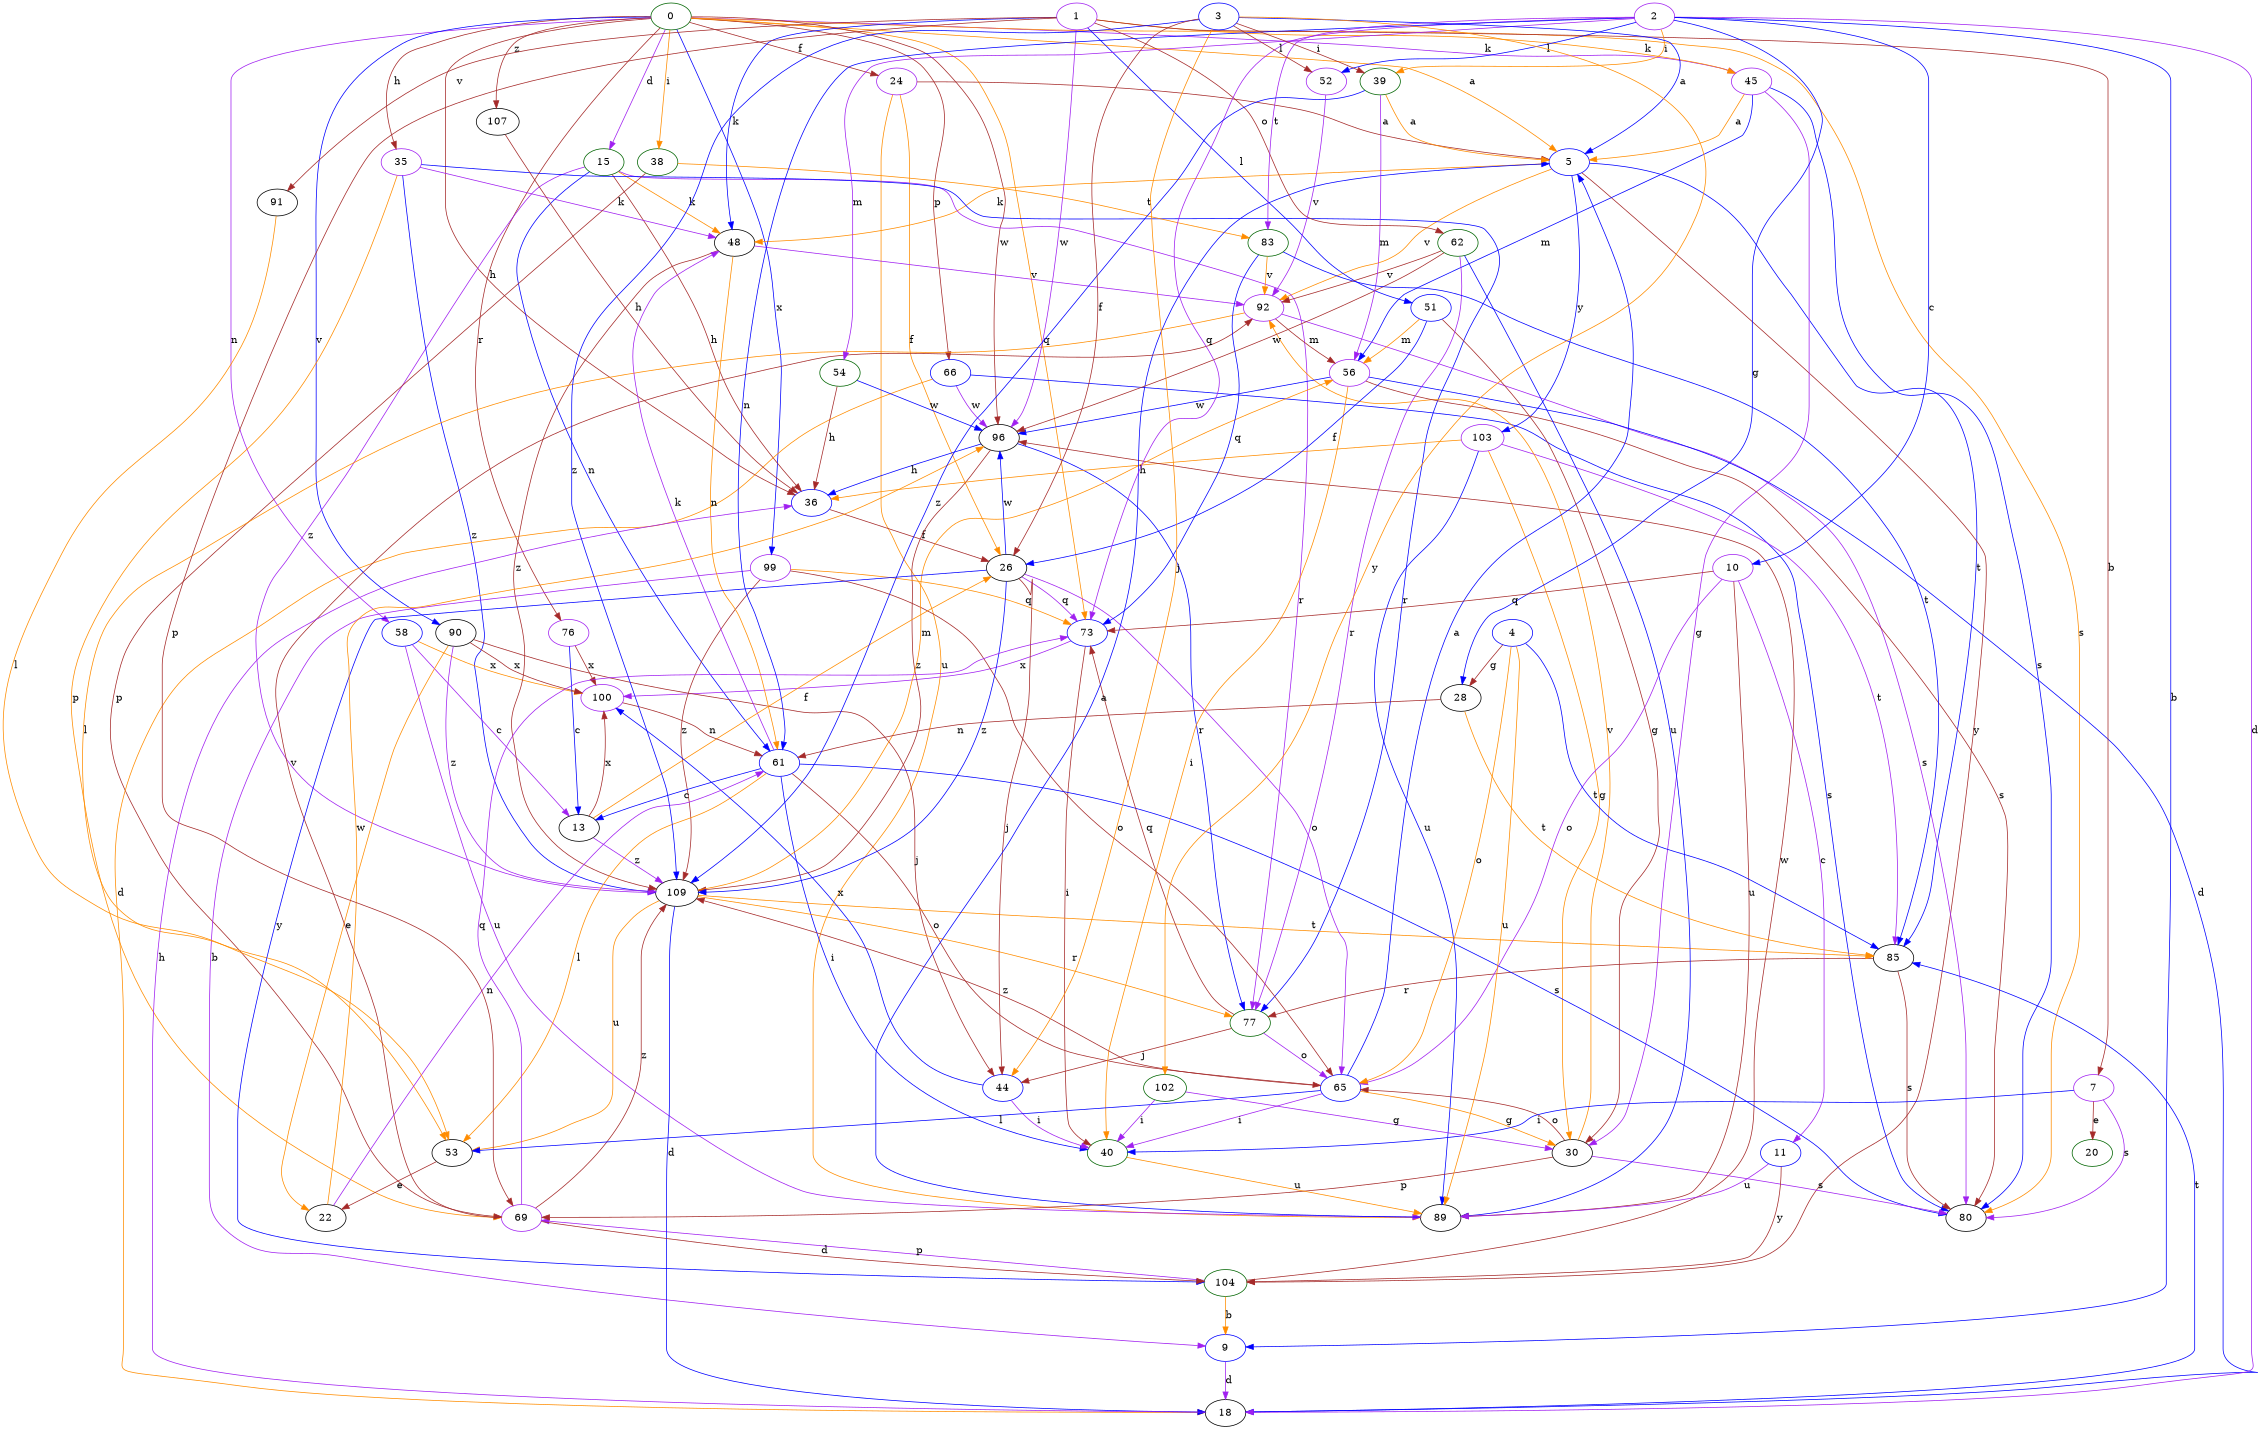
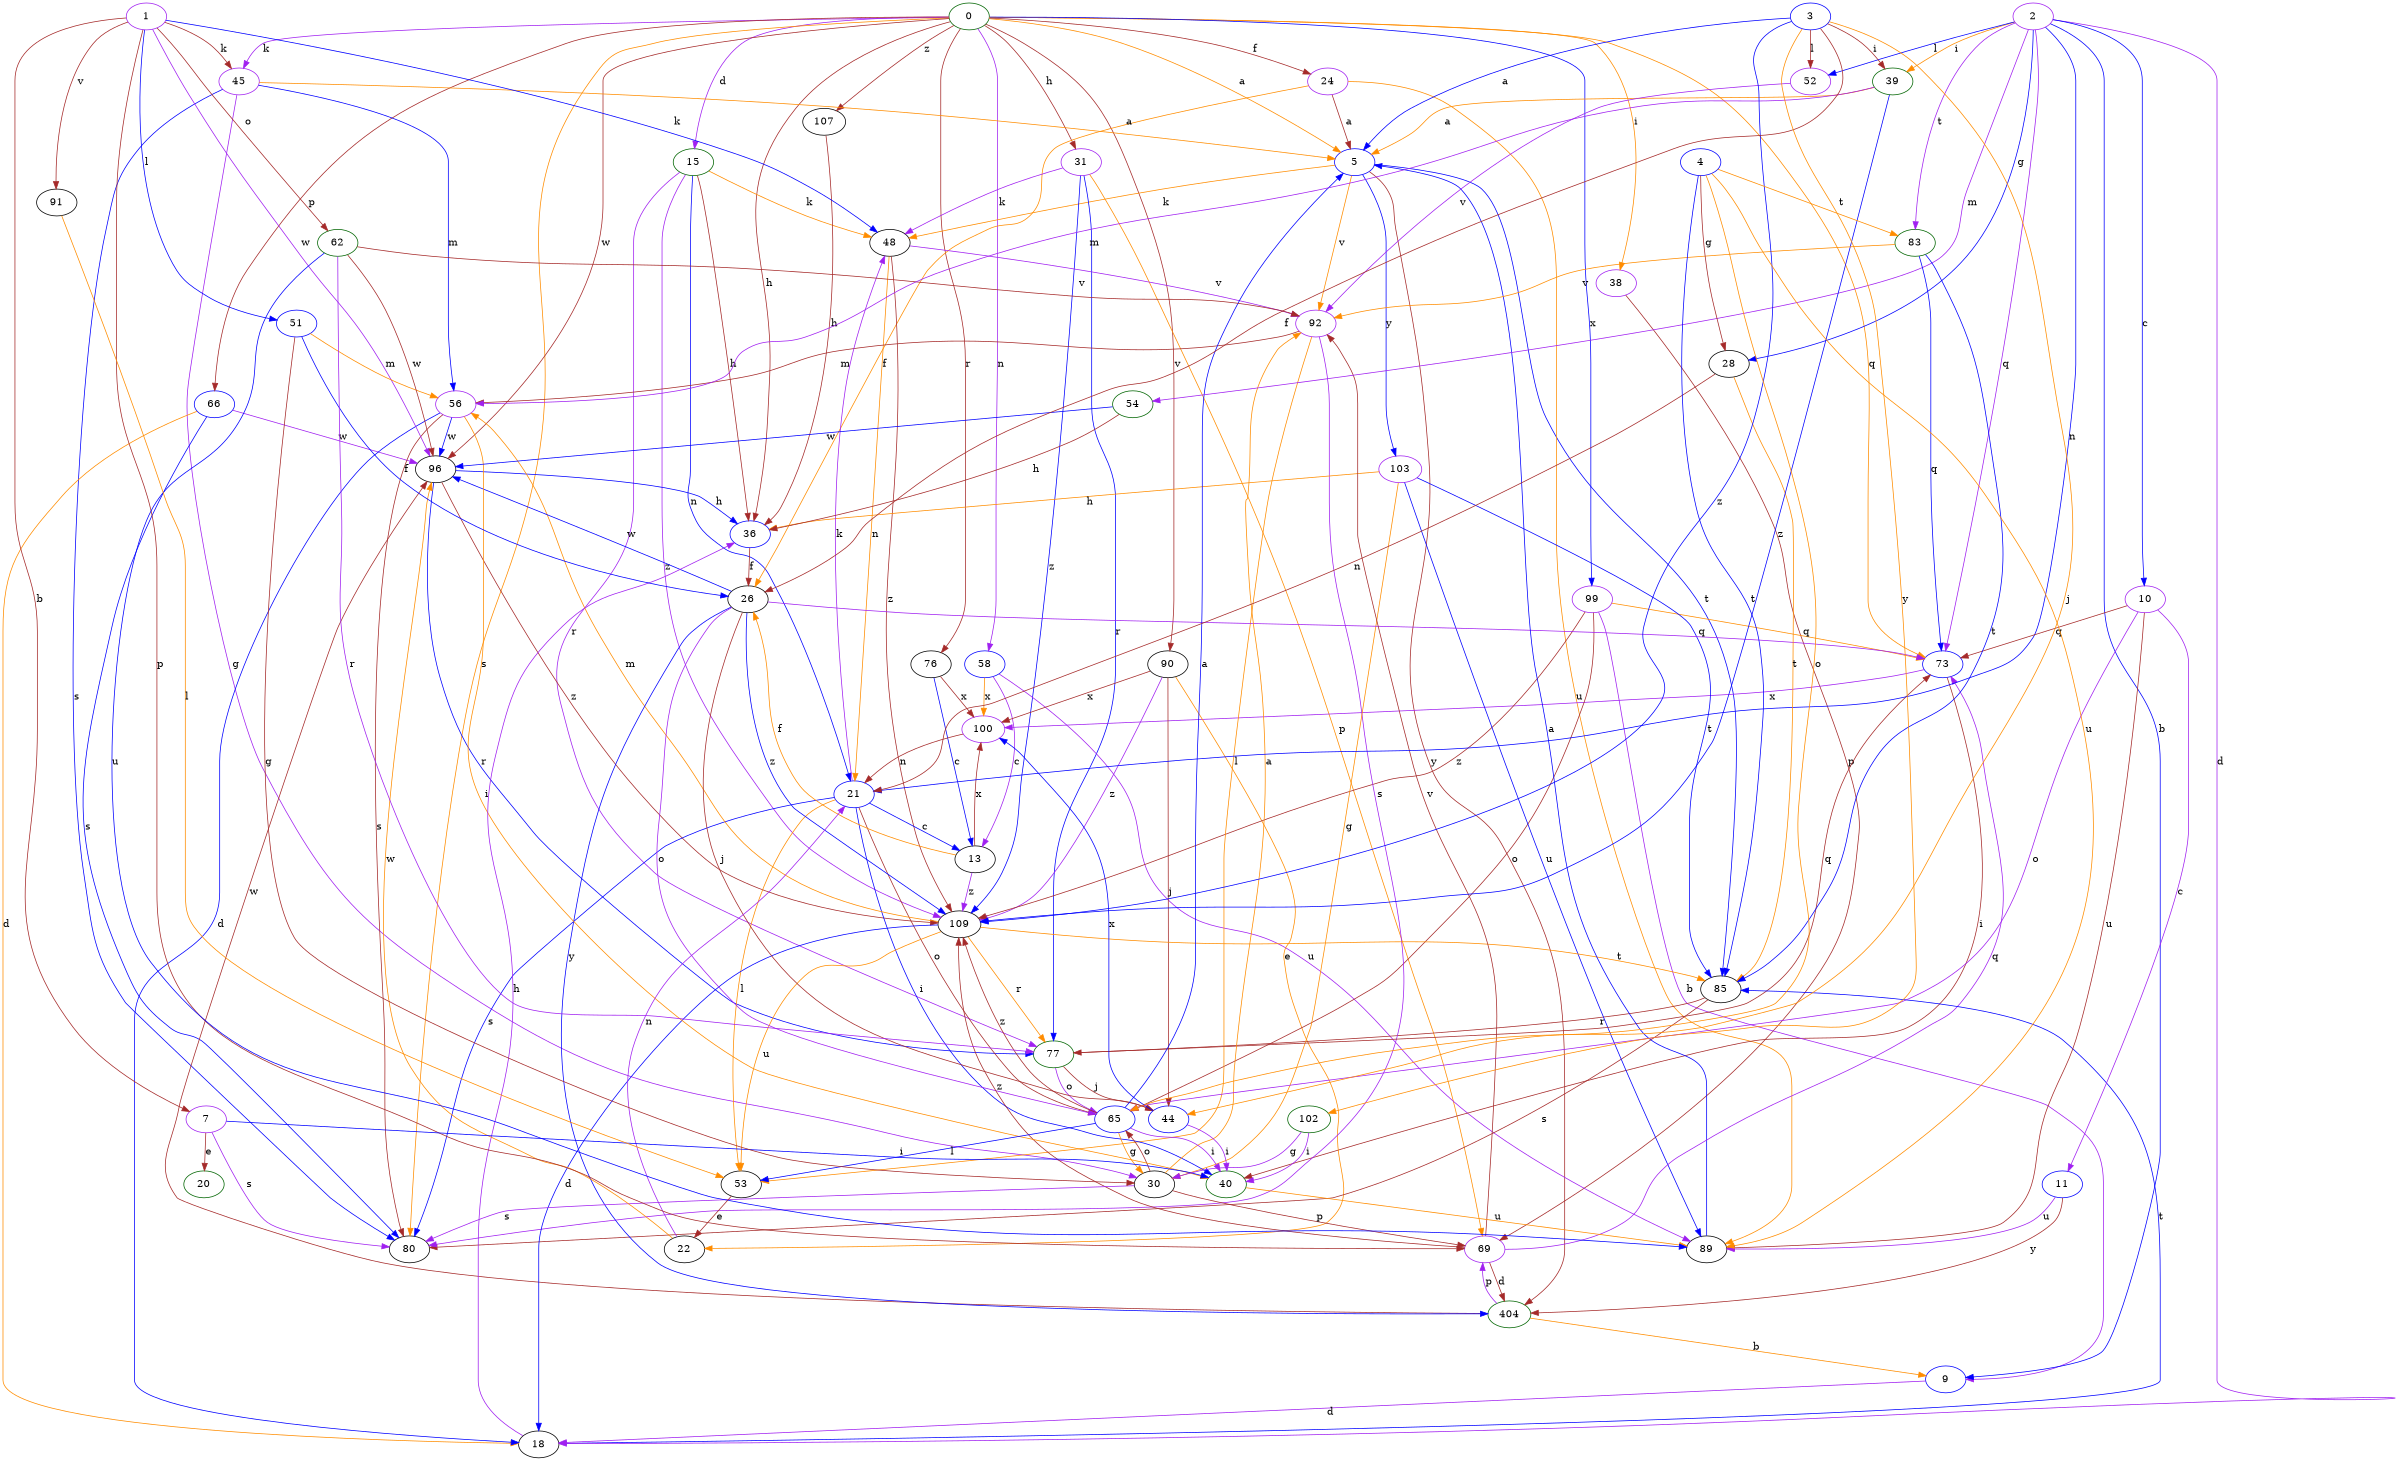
edge "1" -> "45": color darkorange -> brown
node "35": label "35" -> "31"
node "38": color darkgreen -> purple
edge "38" -> "83": now "4" -> "83"
edge "0" -> "90": color blue -> brown
edge "103" -> "85": color purple -> blue
node "76": color purple -> black
edge "30" -> "92": label "v" -> "a"
node "61": label "61" -> "21"
node "104": label "104" -> "404"
